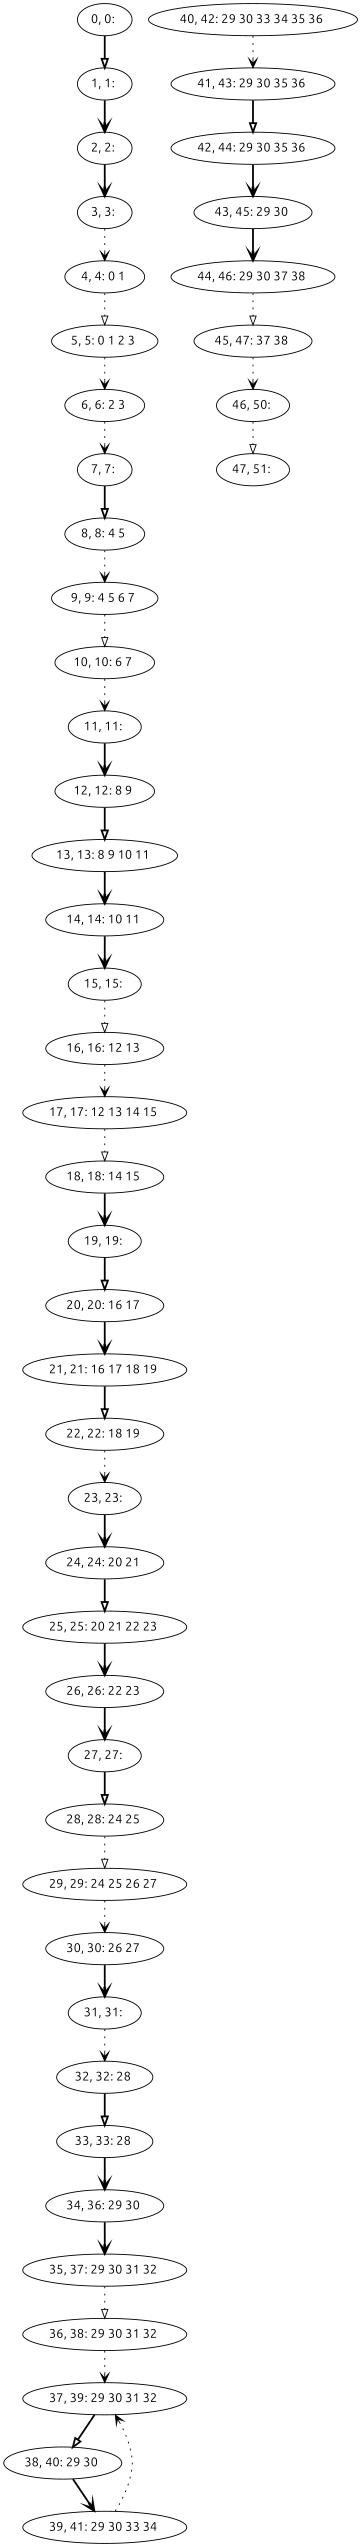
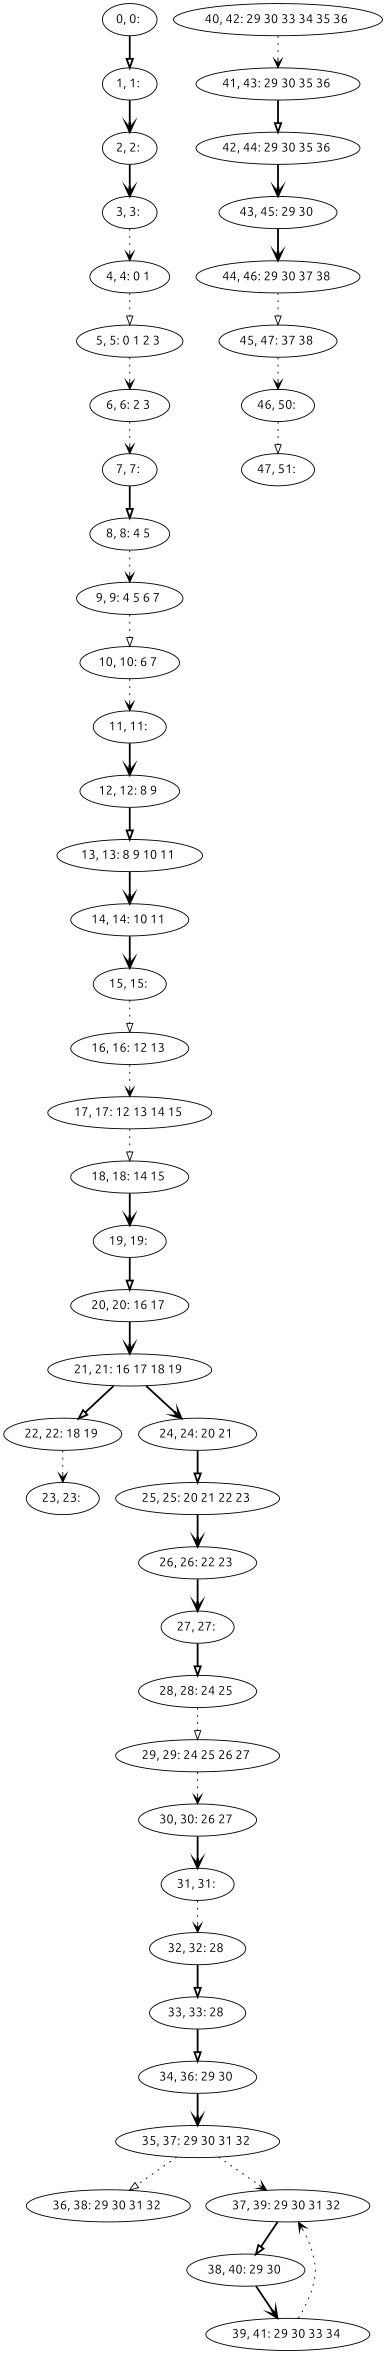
edge "23, 23:" -> "24, 24: 20 21": now "21, 21: 16 17 18 19" -> "24, 24: 20 21"
edge "33, 33: 28" -> "34, 36: 29 30": arrowhead vee -> onormal
edge "36, 38: 29 30 31 32" -> "37, 39: 29 30 31 32": now "35, 37: 29 30 31 32" -> "37, 39: 29 30 31 32"
